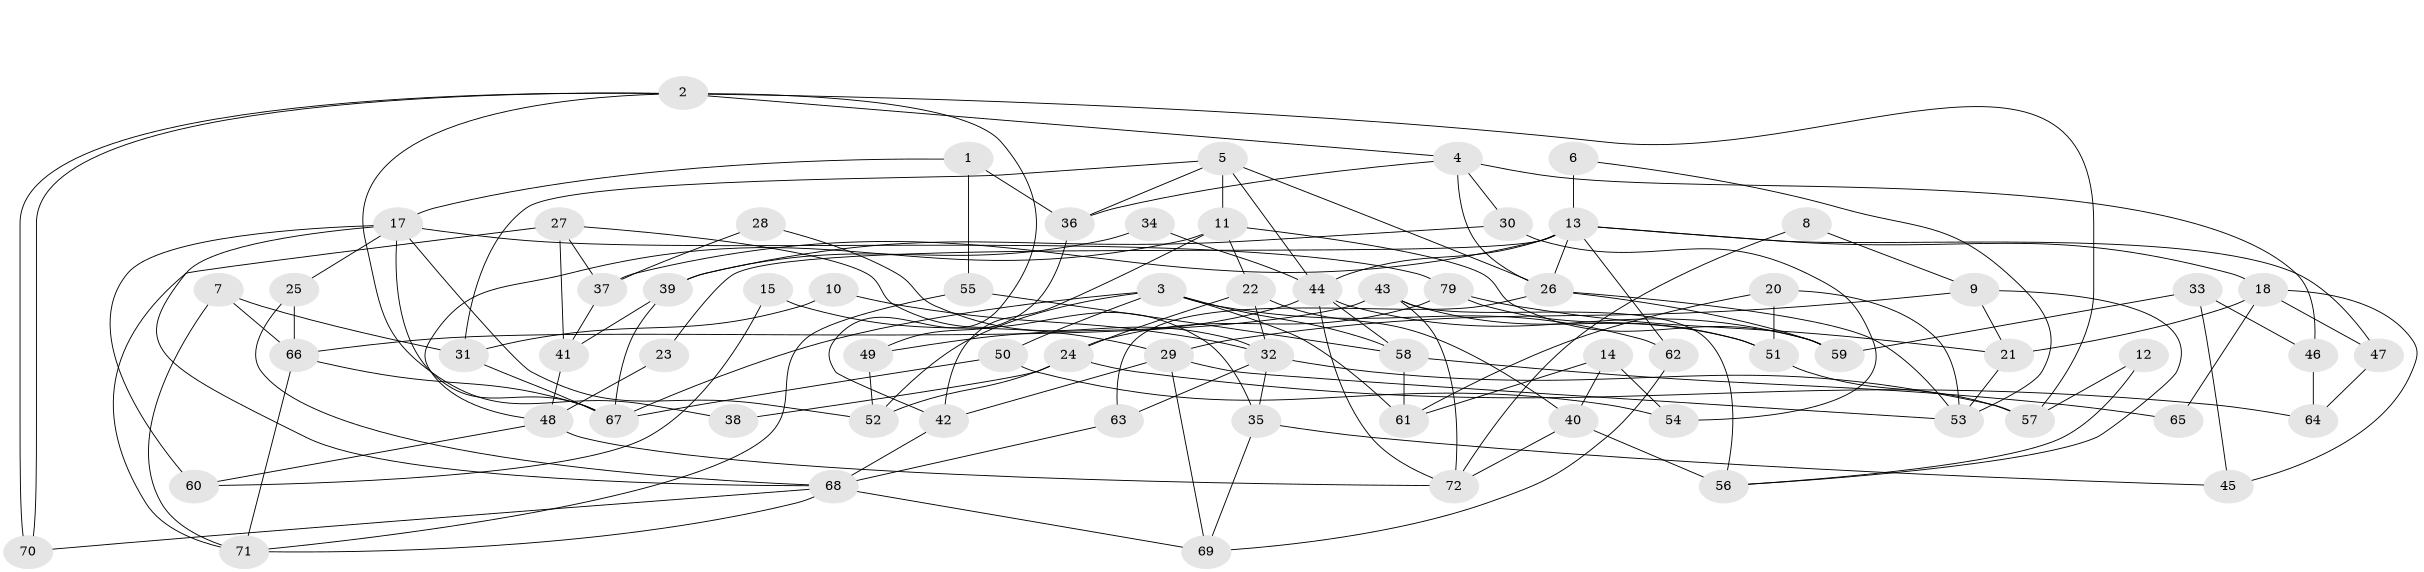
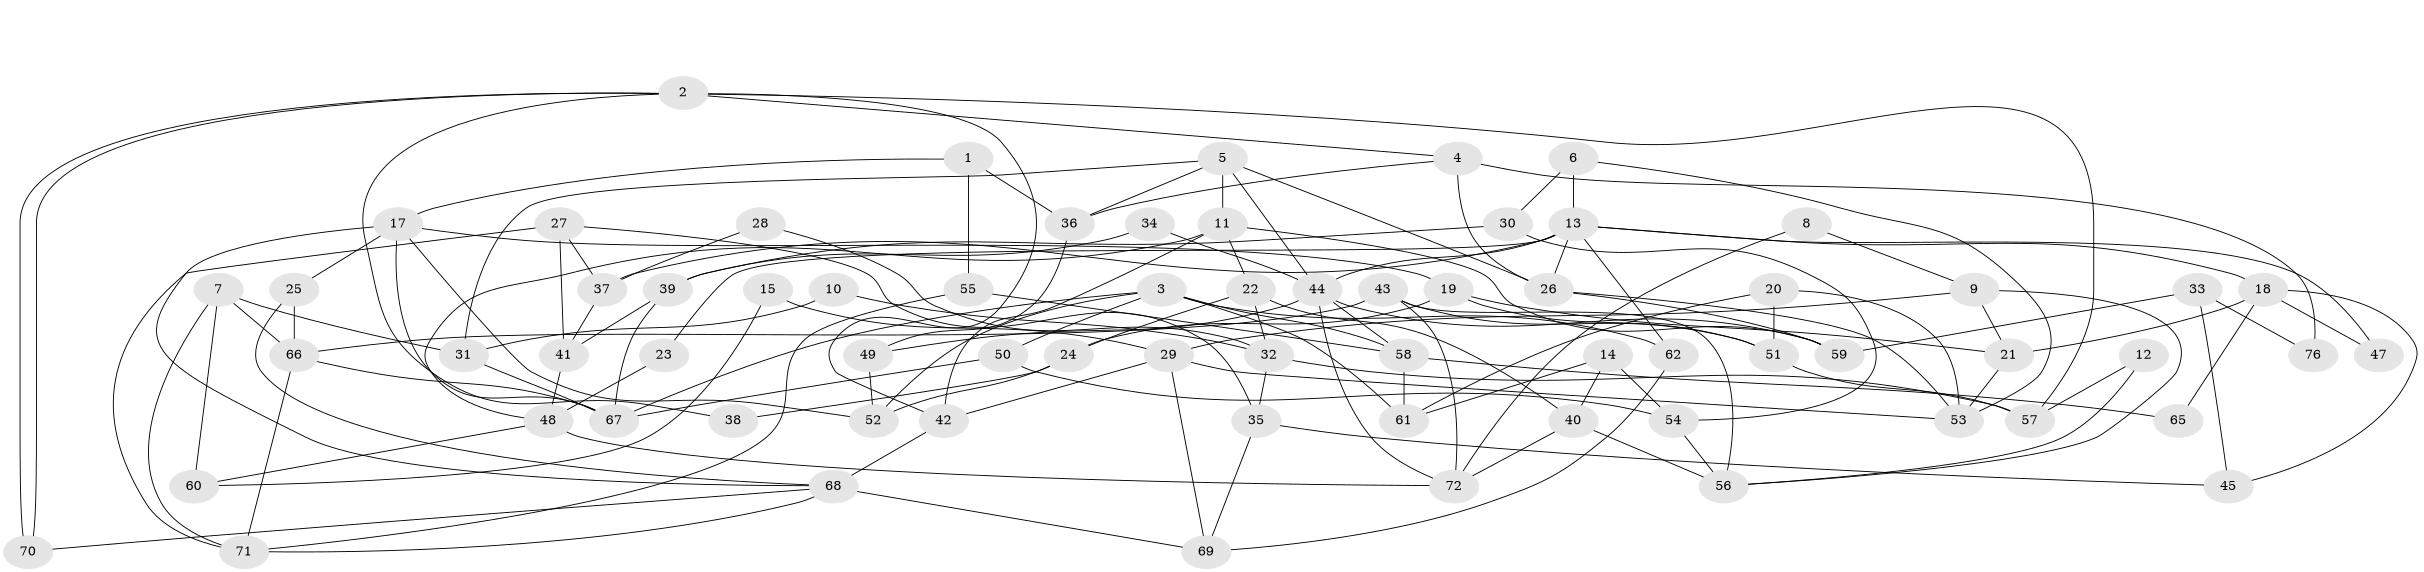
edge "4" -- "30": now "6" -- "30"
edge "17" -- "60": now "7" -- "60"
node "79": label "79" -> "19"
node "46": label "46" -> "76"
node "63": removed
node "64": removed
edge "54" -- "56": added
